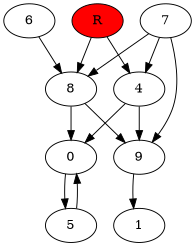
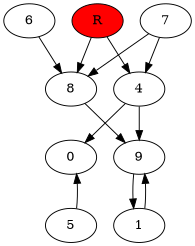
edge "7" -> "9": now "1" -> "9"
edge "8" -> "0": removed
edge "0" -> "5": removed
